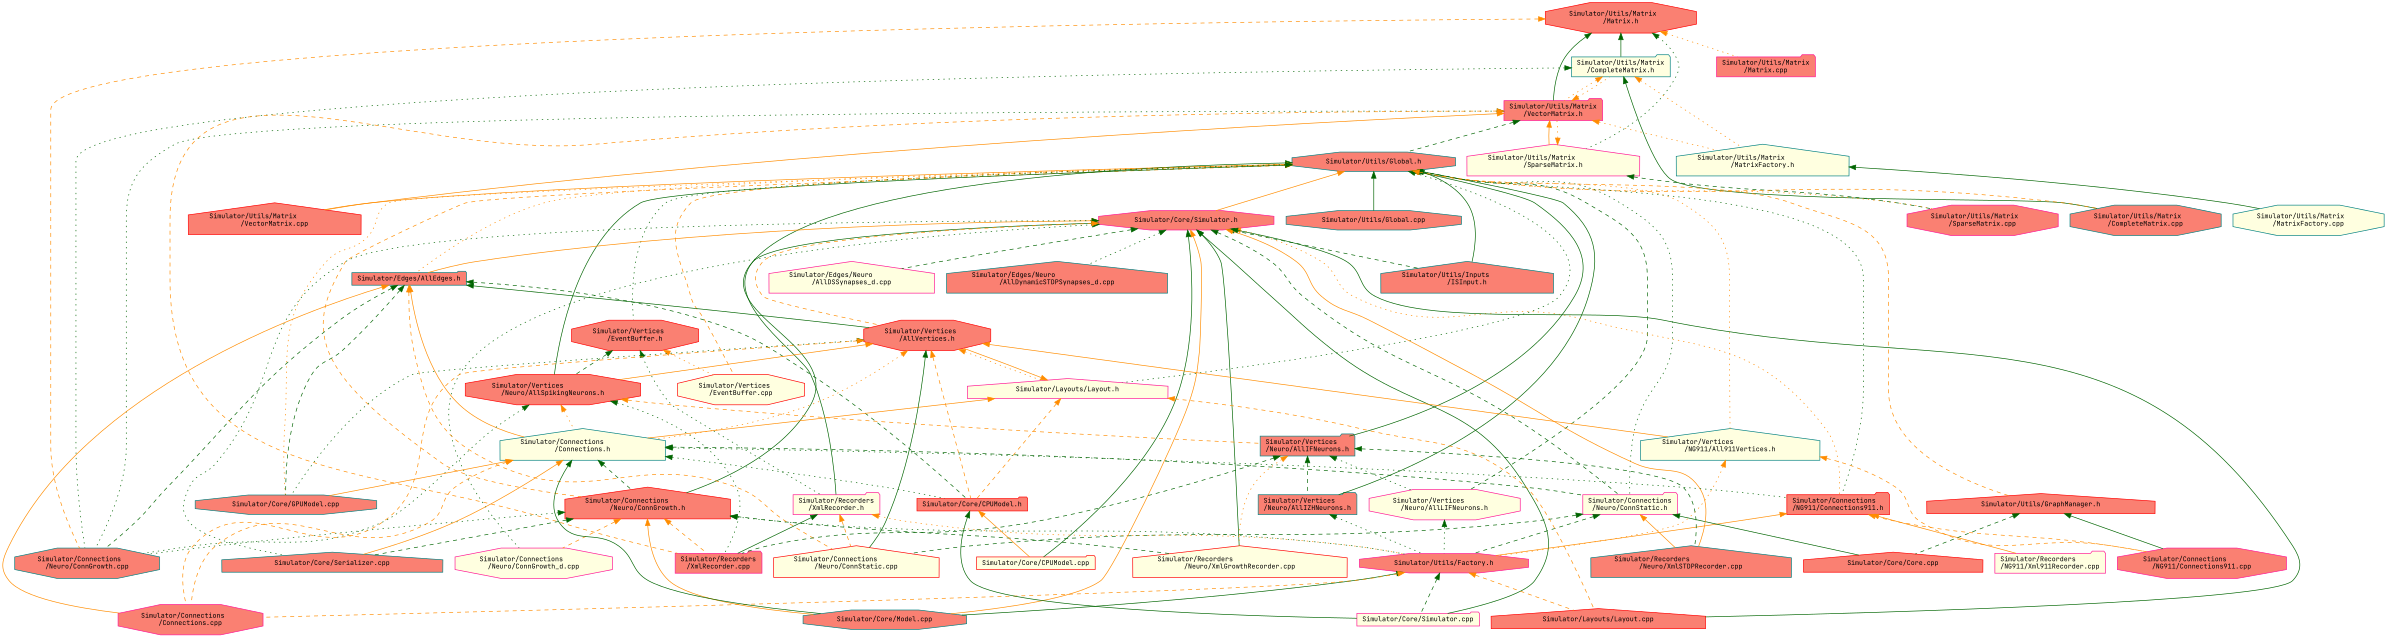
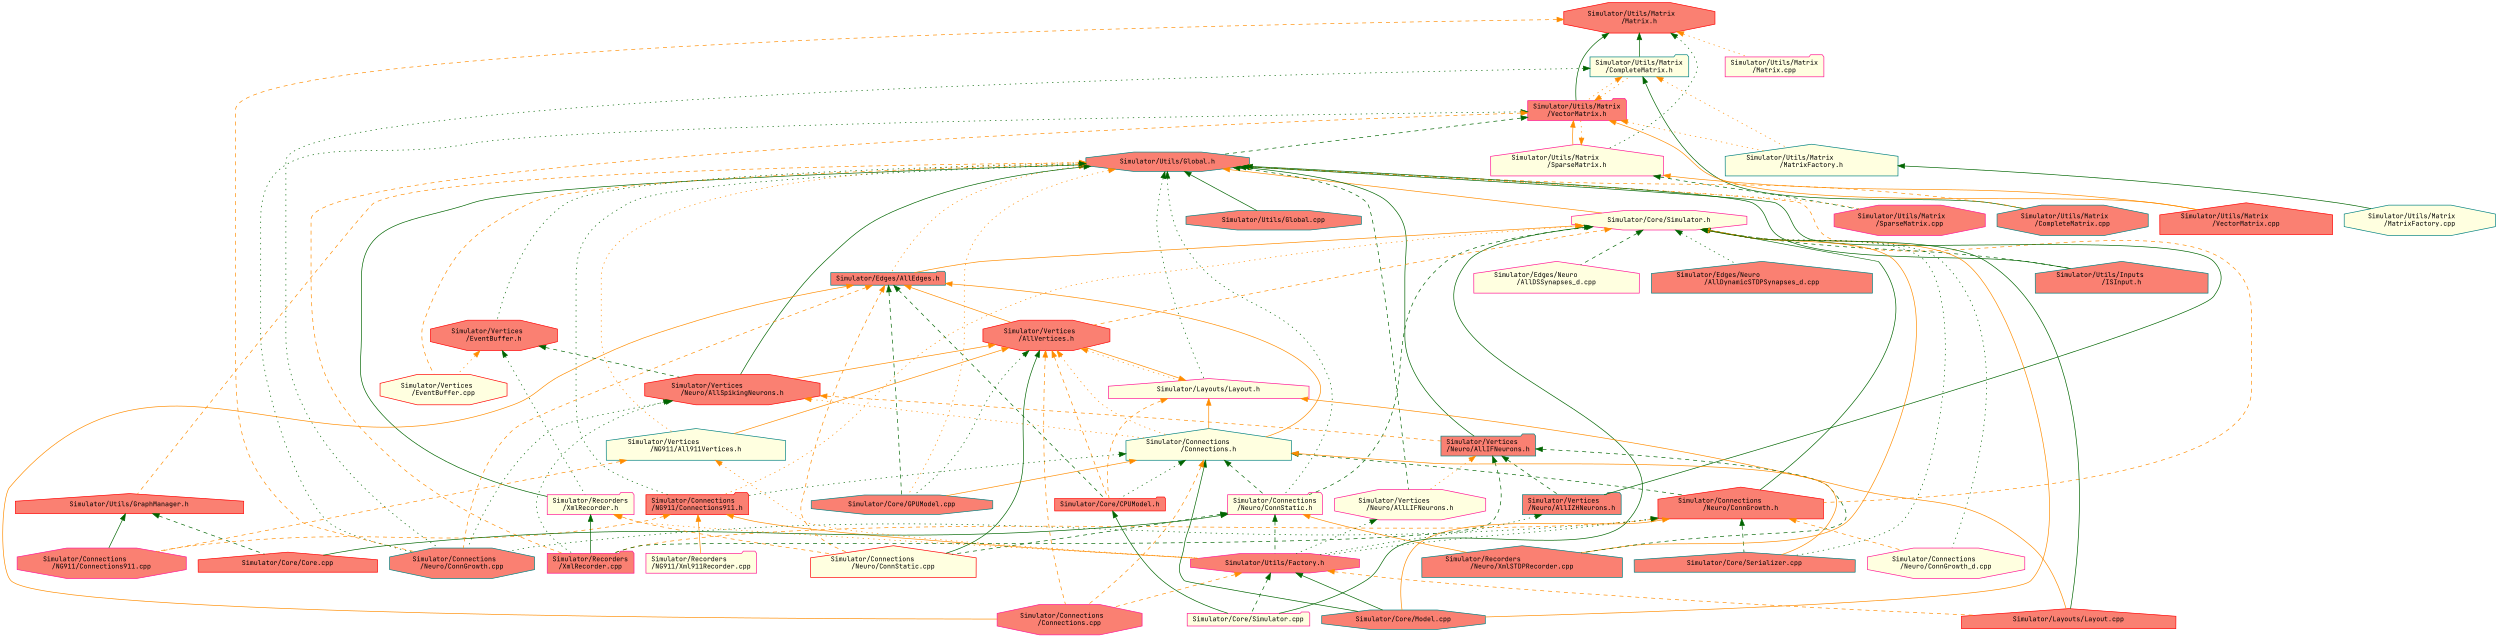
node "Simulator/Utils/Matrix /Matrix.cpp": fillcolor salmon -> lightyellow
edge "Simulator/Utils/Matrix /VectorMatrix.cpp" -> "Simulator/Utils/Global.h": now "Simulator/Utils/Matrix /VectorMatrix.cpp" -> "Simulator/Utils/Matrix /SparseMatrix.h"
node "Simulator/Core/Simulator.h": fillcolor salmon -> lightyellow
edge "Simulator/Vertices /AllVertices.h" -> "Simulator/Edges/AllEdges.h": color darkgreen -> darkorange
edge "Simulator/Connections /Neuro/ConnGrowth.cpp" -> "Simulator/Edges/AllEdges.h": color darkgreen -> darkorange
edge "Simulator/Layouts/Layout.cpp" -> "Simulator/Layouts/Layout.h": style dashed -> solid
edge "Simulator/Vertices /Neuro/AllLIFNeurons.h" -> "Simulator/Vertices /Neuro/AllIFNeurons.h": color darkgreen -> darkorange
node "Simulator/Core/CPUModel.cpp": removed
node "Simulator/Recorders /Neuro/XmlGrowthRecorder.cpp": removed
